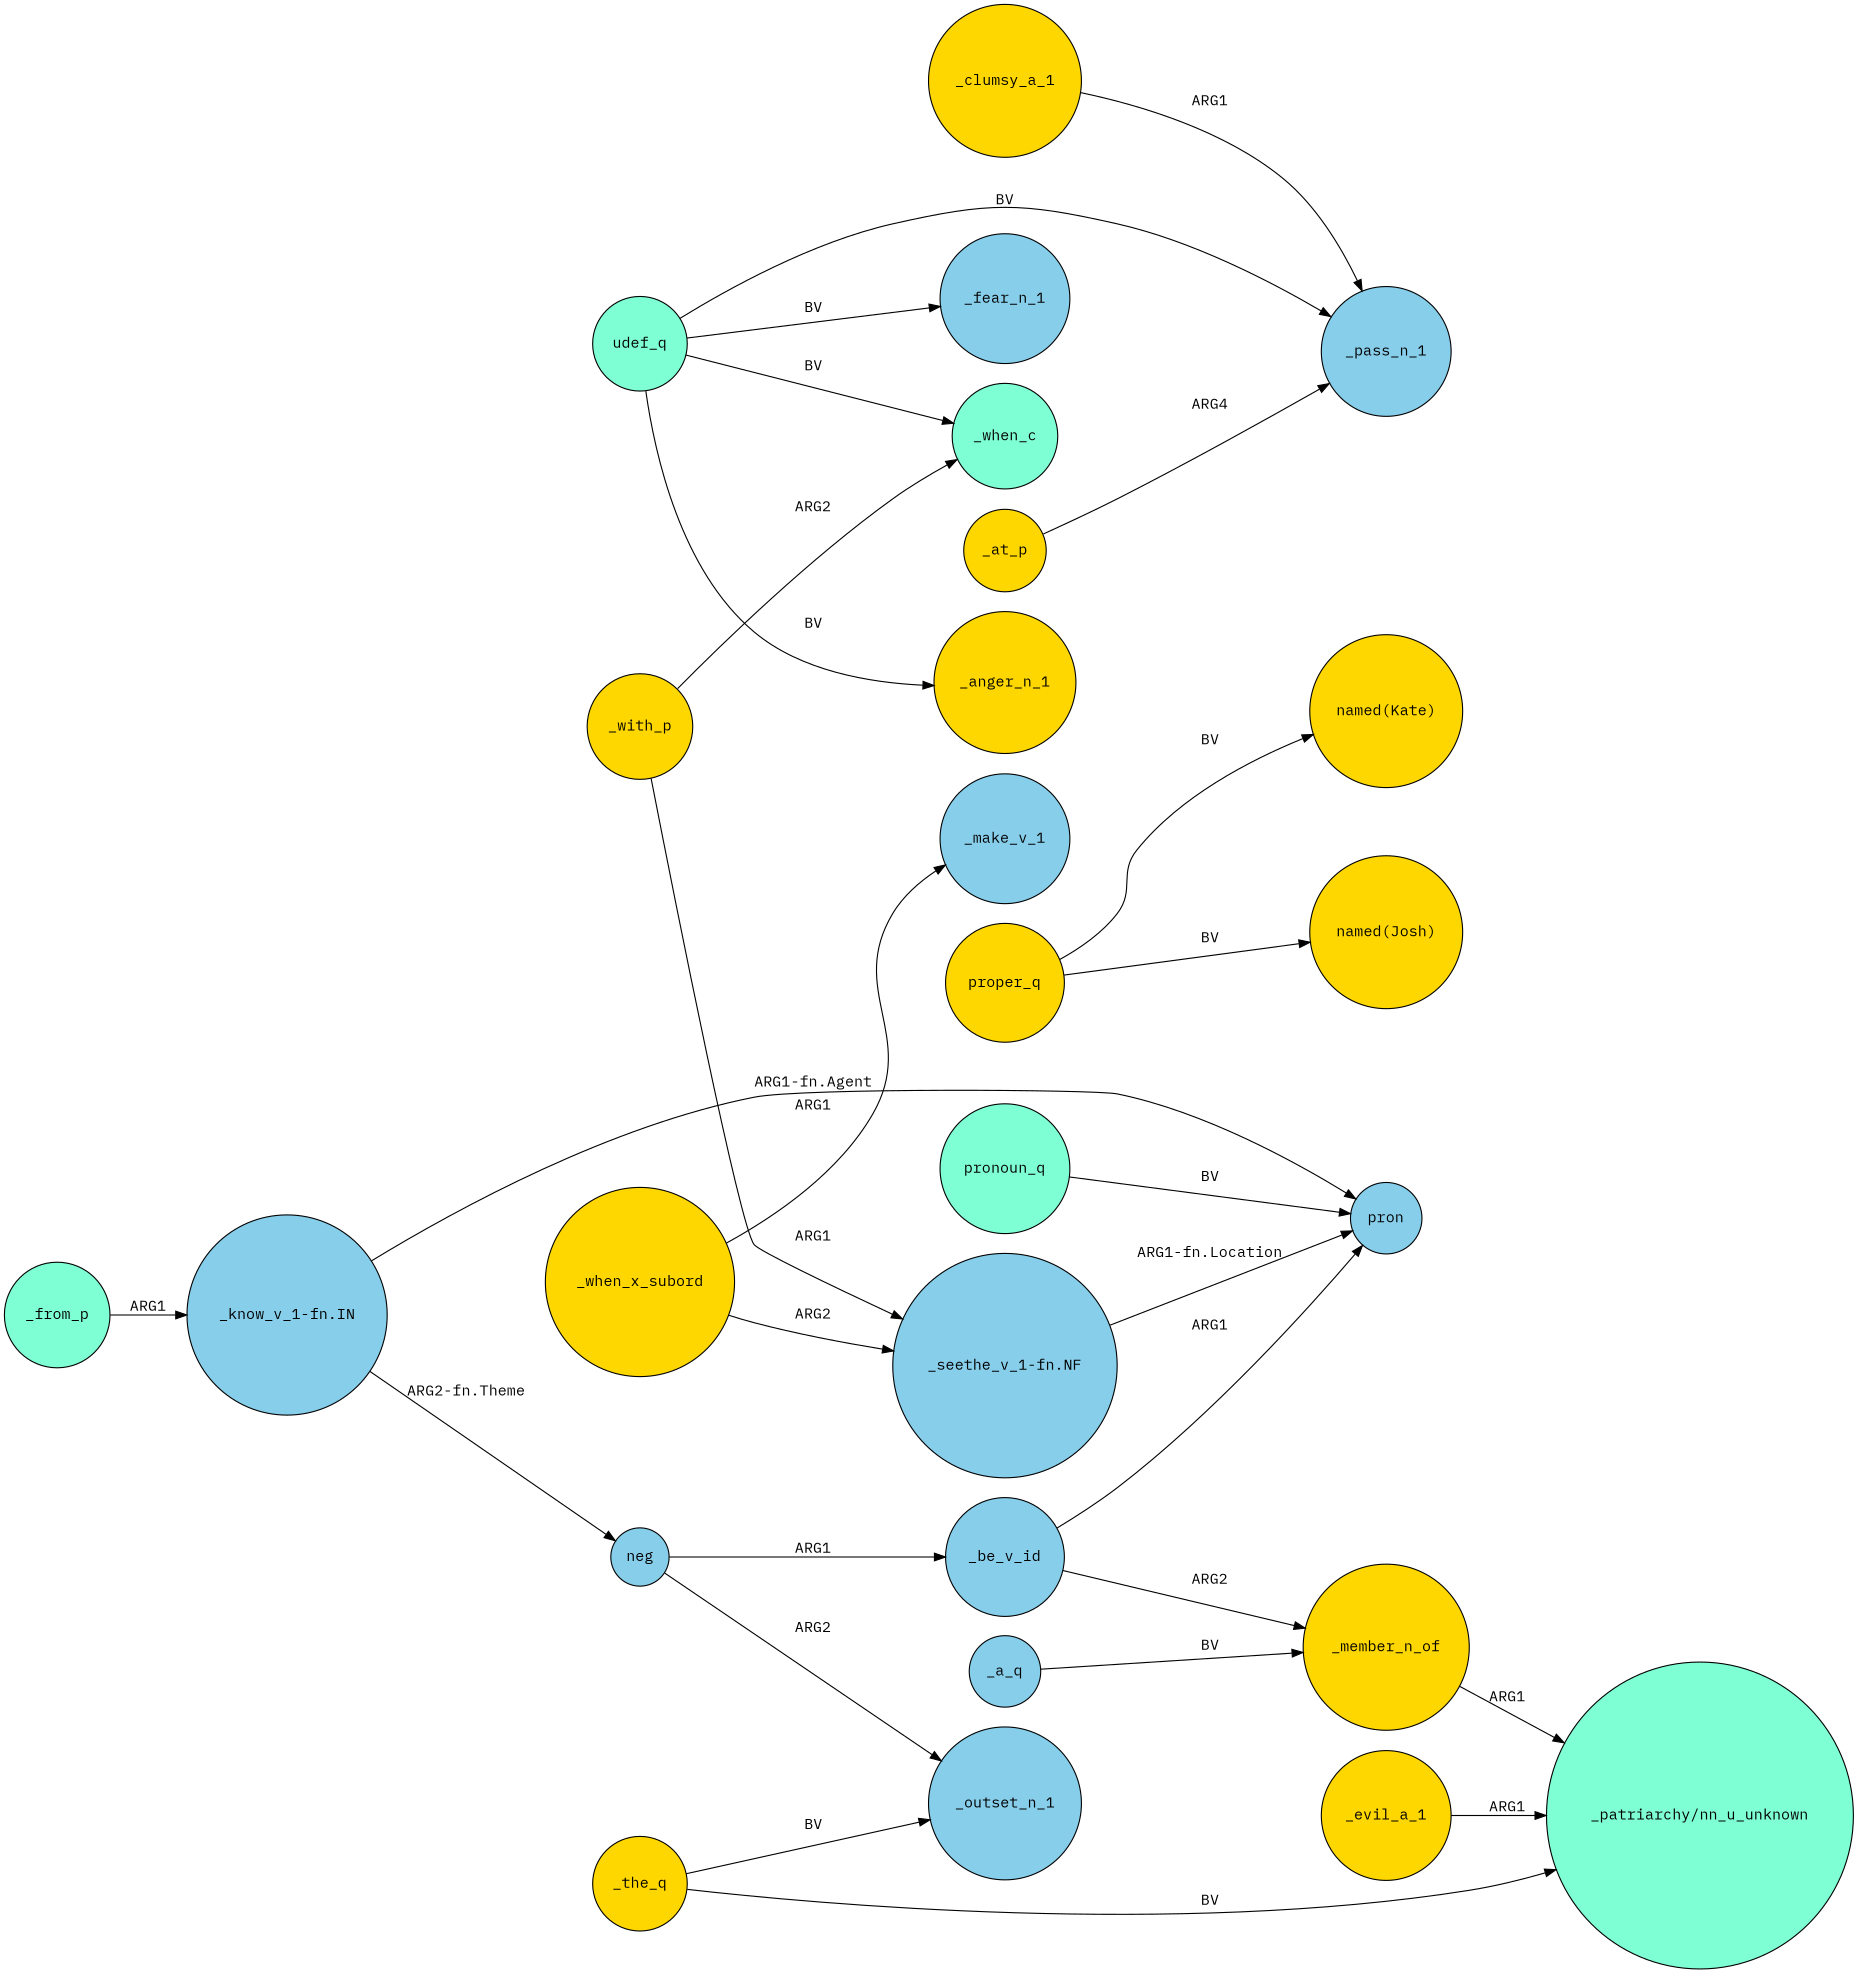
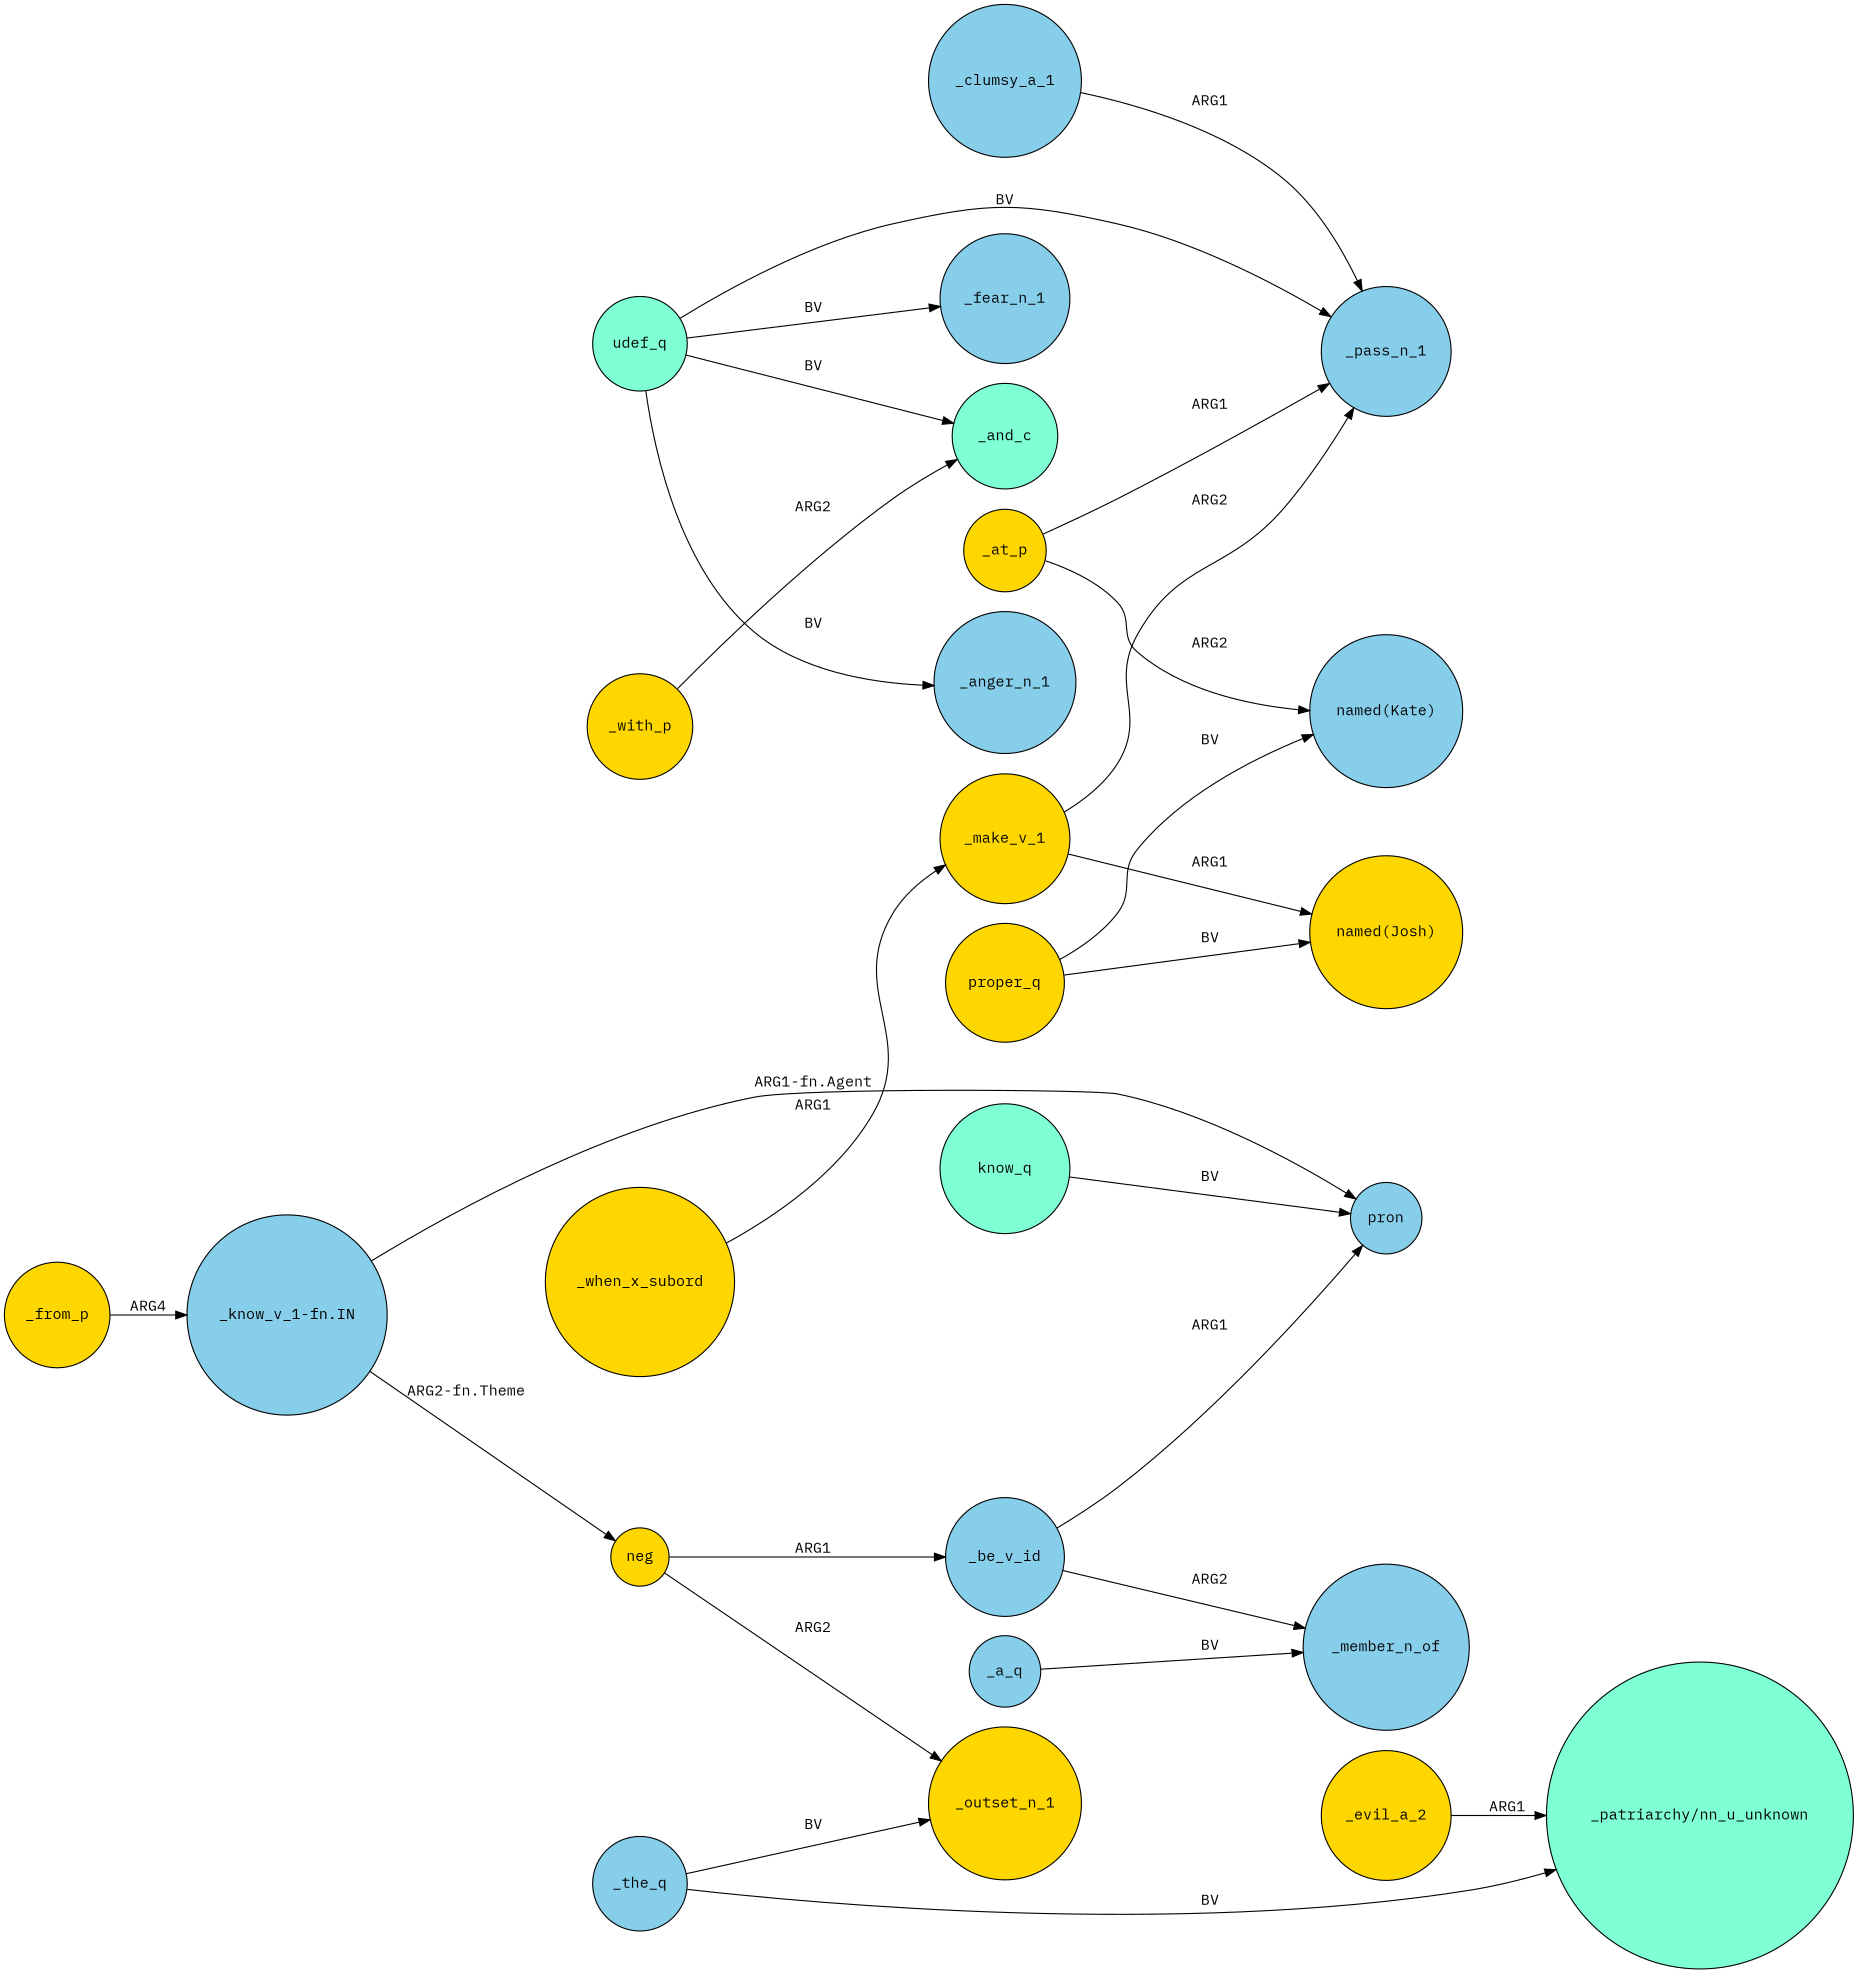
node "_clumsy_a_1": fillcolor gold -> skyblue
edge "_at_p" -> "_pass_n_1": label "ARG4" -> "ARG1"
node "_when_c": label "_when_c" -> "_and_c"
edge "_make_v_1" -> "_pass_n_1": added, label "ARG2"
edge "_at_p" -> "named(Kate)": added, label "ARG2"
node "_anger_n_1": fillcolor gold -> skyblue
node "named(Kate)": fillcolor gold -> skyblue
node "_make_v_1": fillcolor skyblue -> gold
edge "_make_v_1" -> "named(Josh)": added, label "ARG1"
node "pronoun_q": label "pronoun_q" -> "know_q"
edge "_from_p" -> "_know_v_1-fn.IN": label "ARG1" -> "ARG4"
node "_from_p": fillcolor aquamarine -> gold
node "_seethe_v_1-fn.NF": removed
node "neg": fillcolor skyblue -> gold
node "_member_n_of": fillcolor gold -> skyblue
edge "_member_n_of" -> "_patriarchy/nn_u_unknown": removed, label "ARG1"
node "_outset_n_1": fillcolor skyblue -> gold
node "_evil_a_1": label "_evil_a_1" -> "_evil_a_2"
node "_the_q": fillcolor gold -> skyblue
